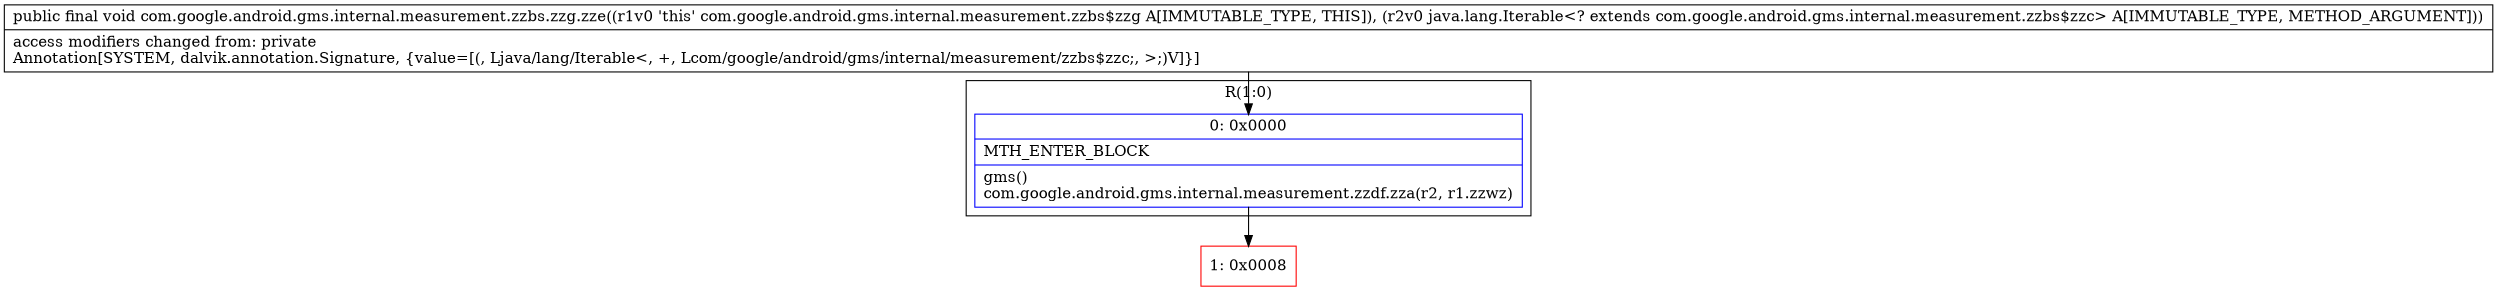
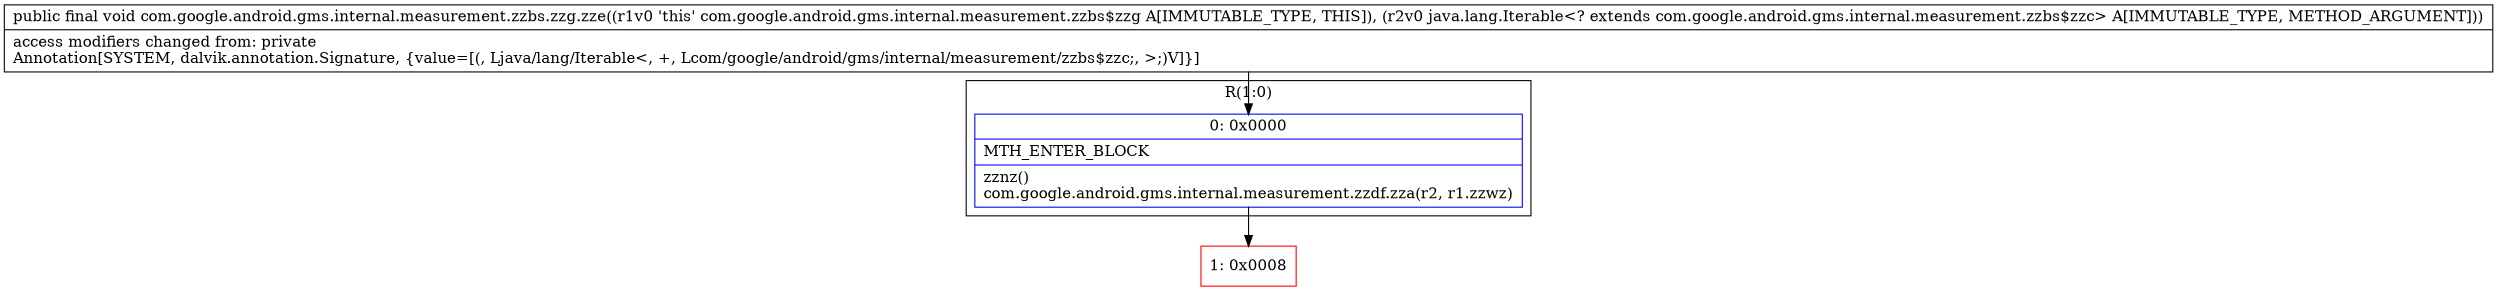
node "0: 0x0000": text "gms()" -> "zznz()"
